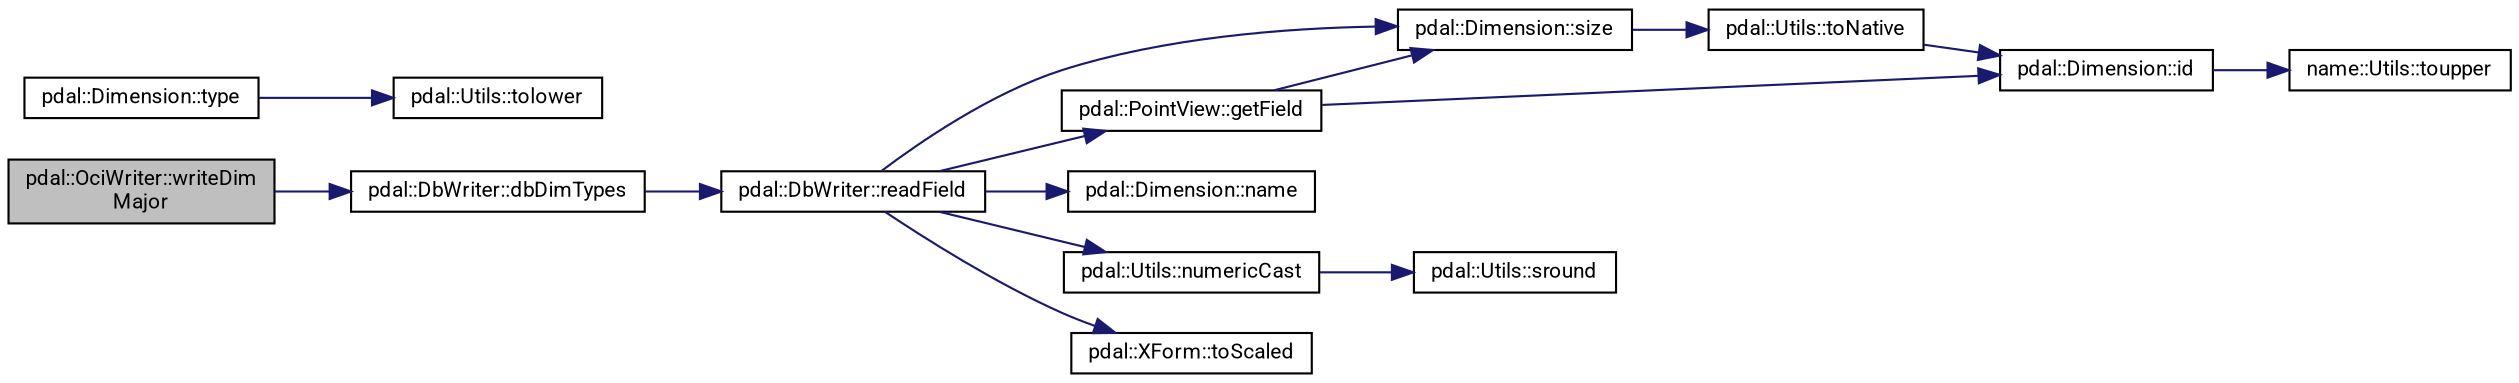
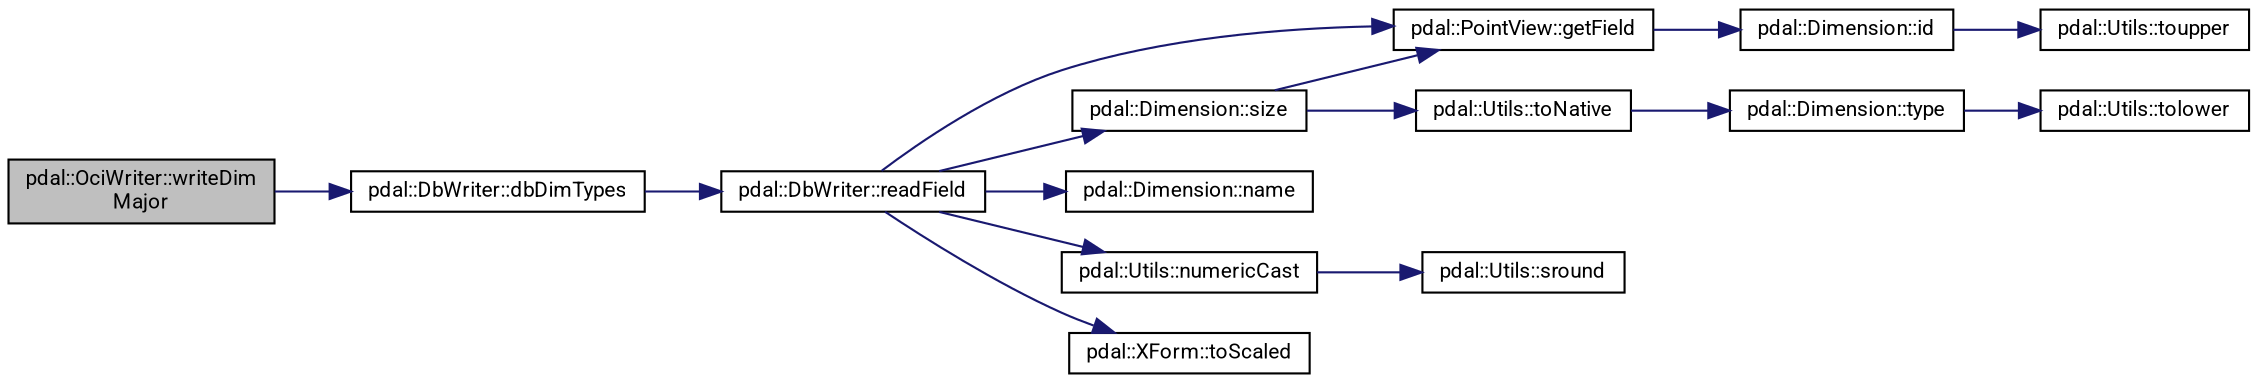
edge "pdal::Utils::toNative" -> "pdal::Dimension::id": now "pdal::Utils::toNative" -> "pdal::Dimension::type"
node "name::Utils::toupper": label "name::Utils::toupper" -> "pdal::Utils::toupper"
edge "pdal::PointView::getField" -> "pdal::Dimension::size": reversed
